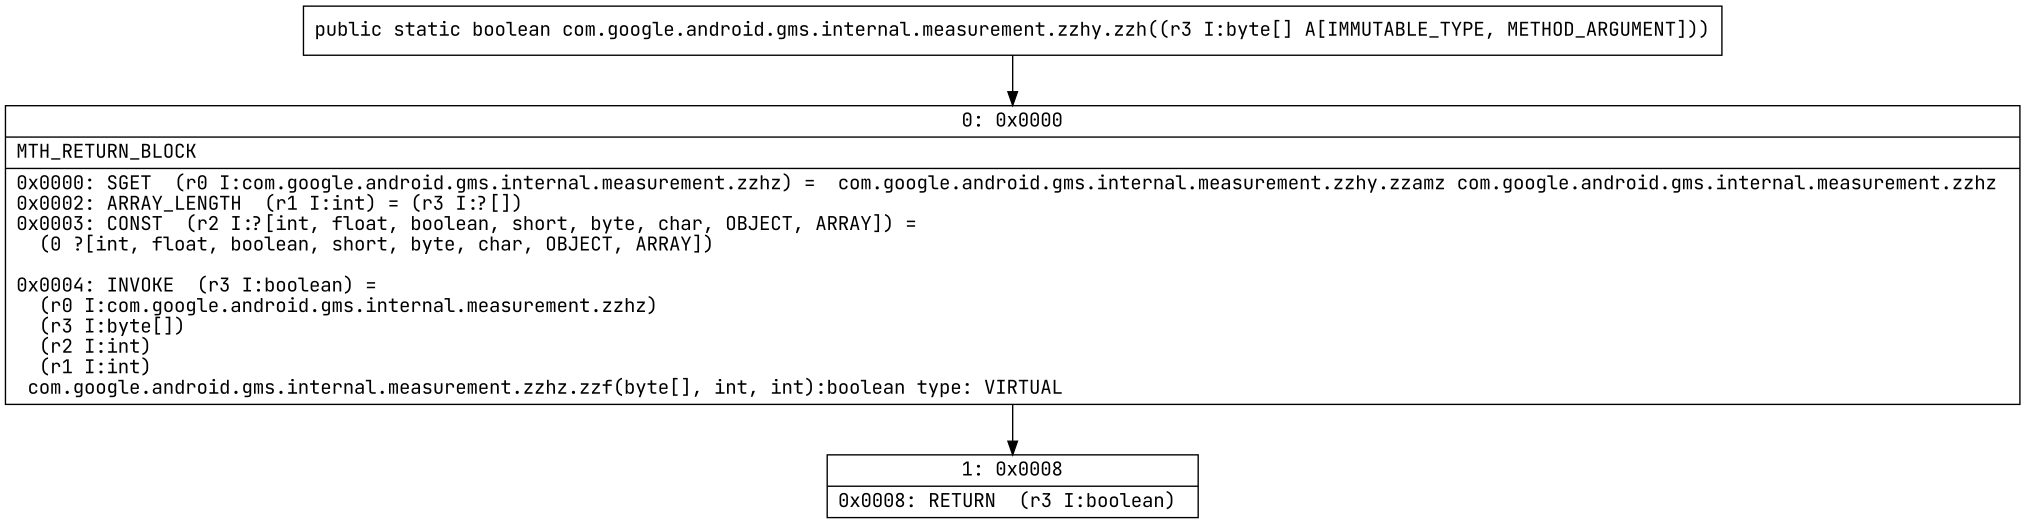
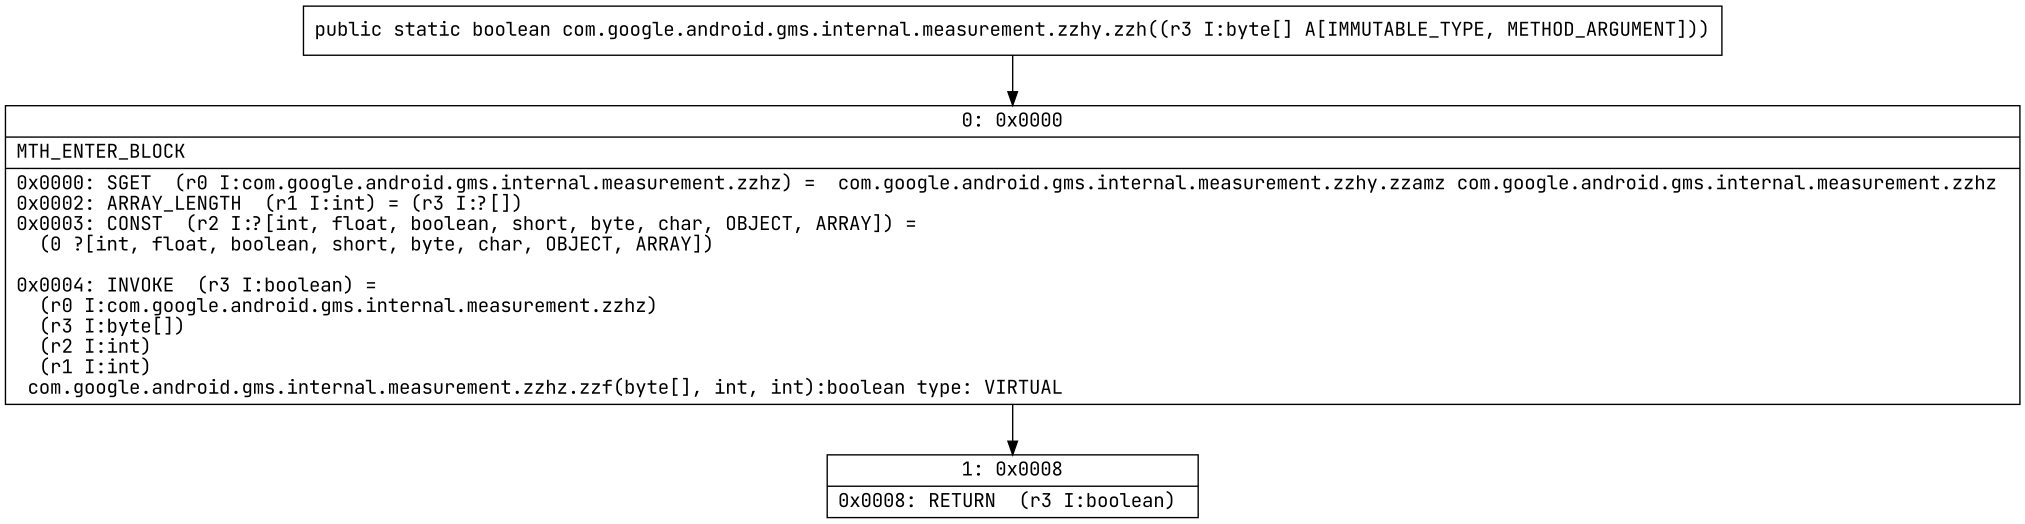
node "0: 0x0000": text "MTH_RETURN_BLOCK" -> "MTH_ENTER_BLOCK"
